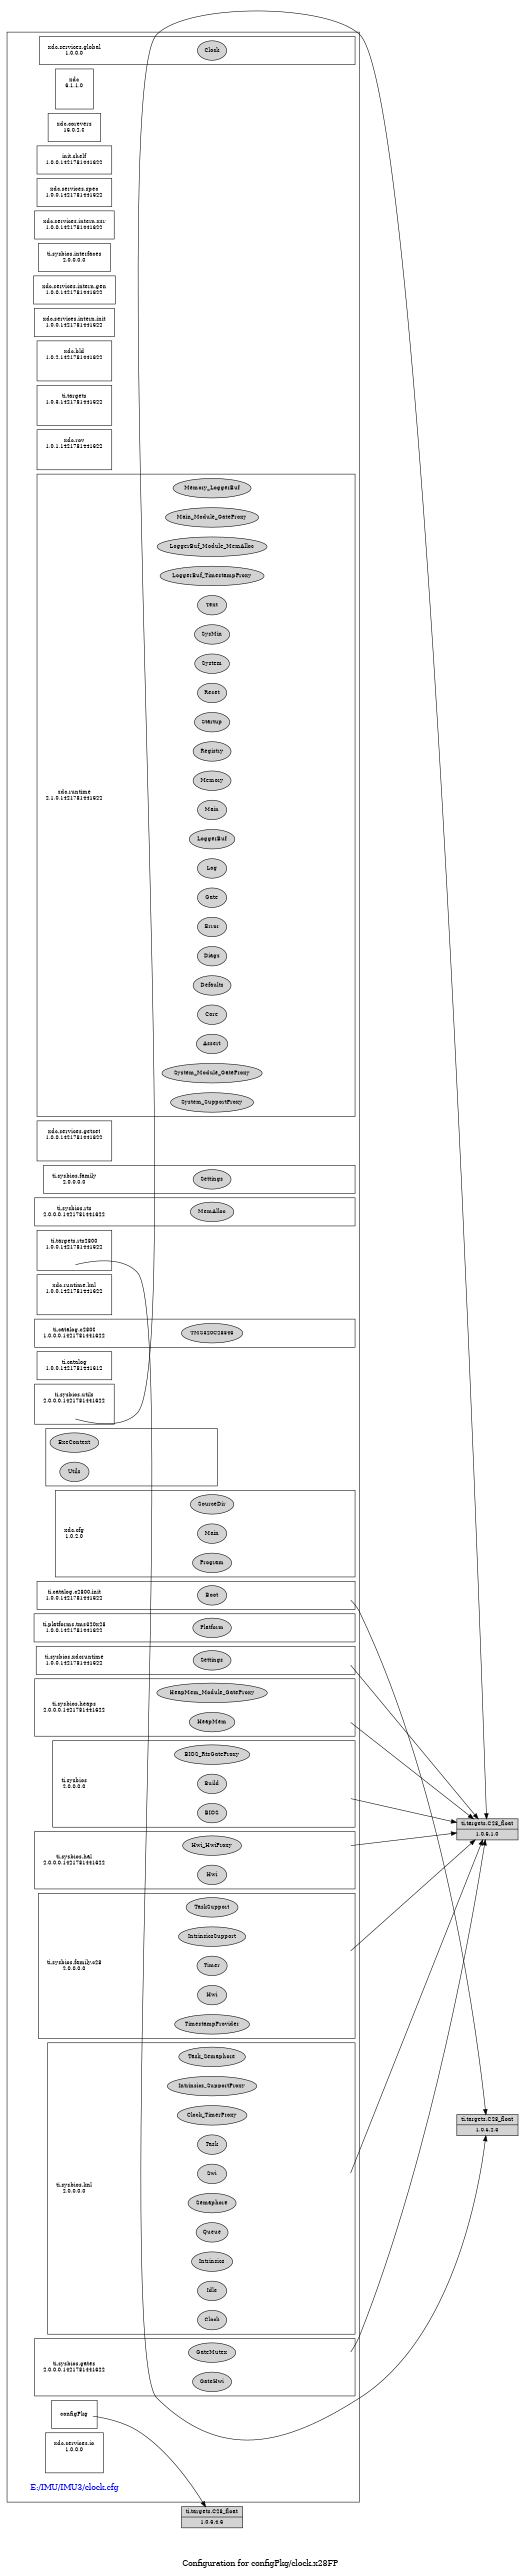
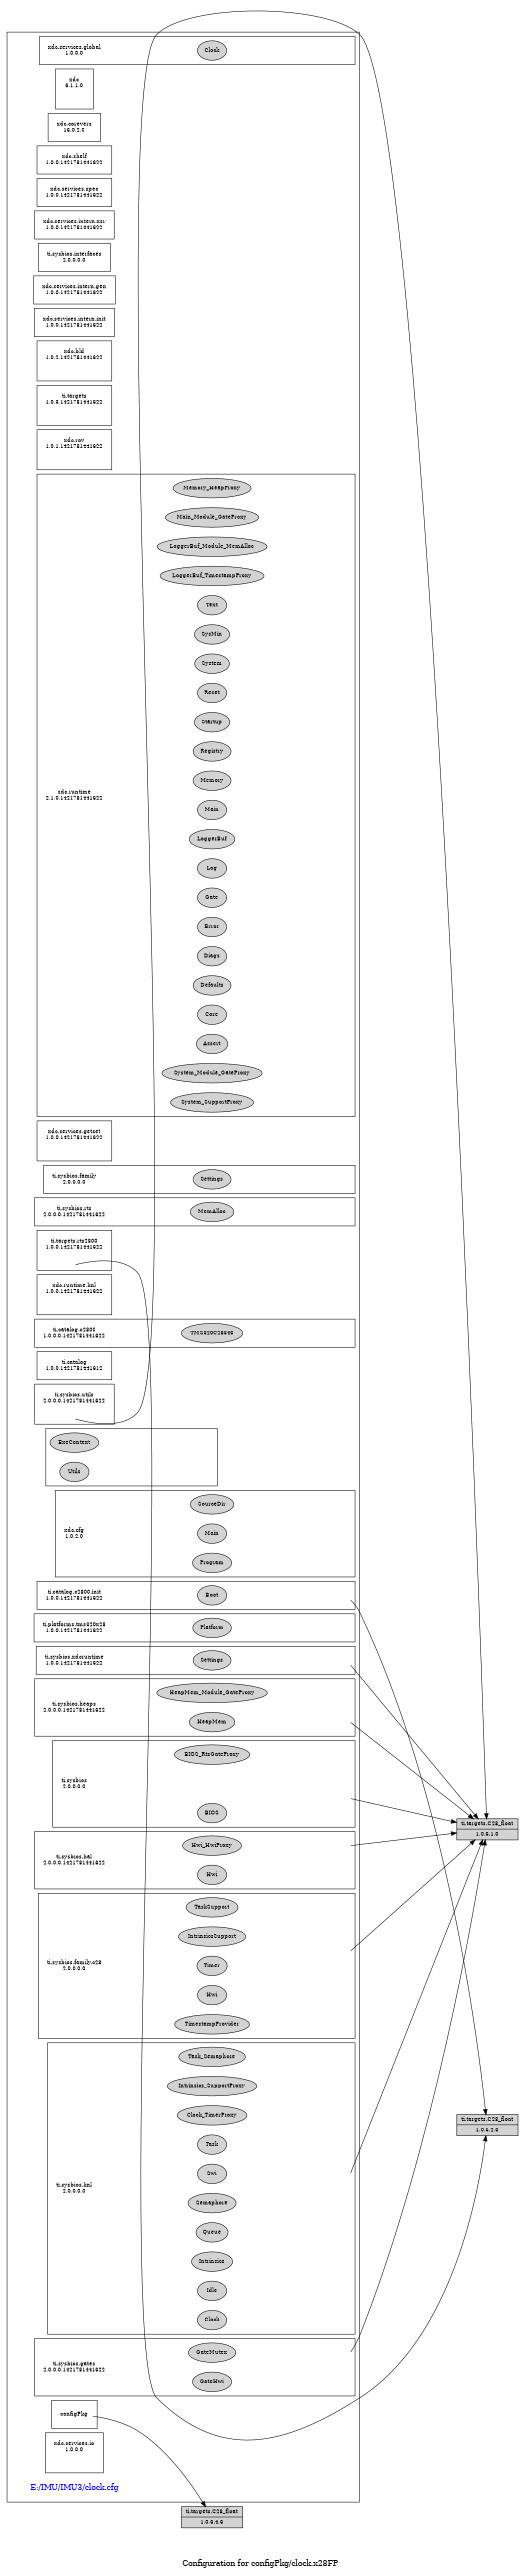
node "init.shelf 1,0,0,1421781441622": label "init.shelf 1,0,0,1421781441622" -> "xdc.shelf 1,0,0,1421781441622"
node "Memory_LoggerBuf": label "Memory_LoggerBuf" -> "Memory_HeapProxy"
node "Build": removed
